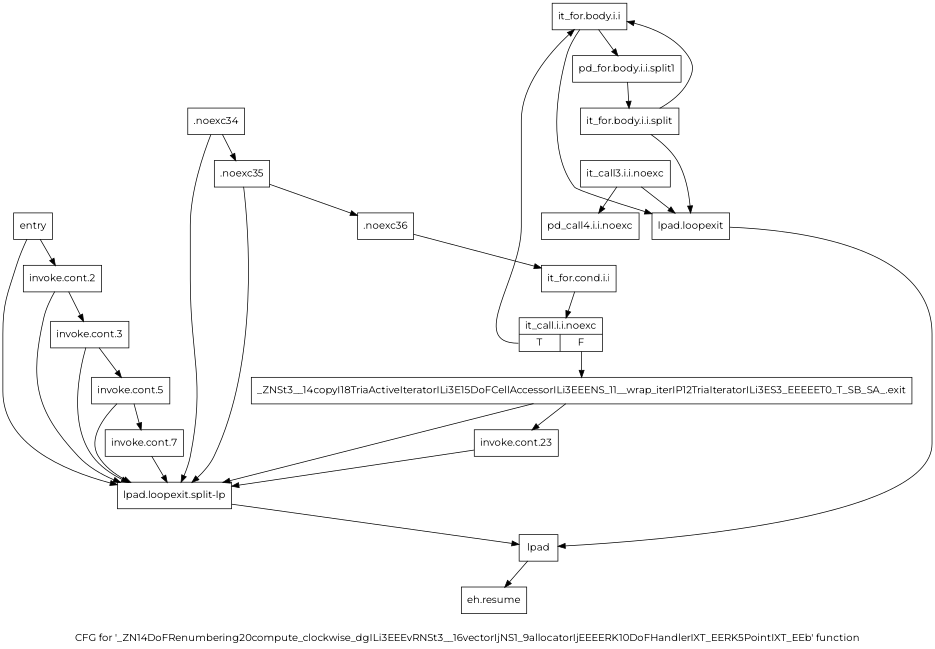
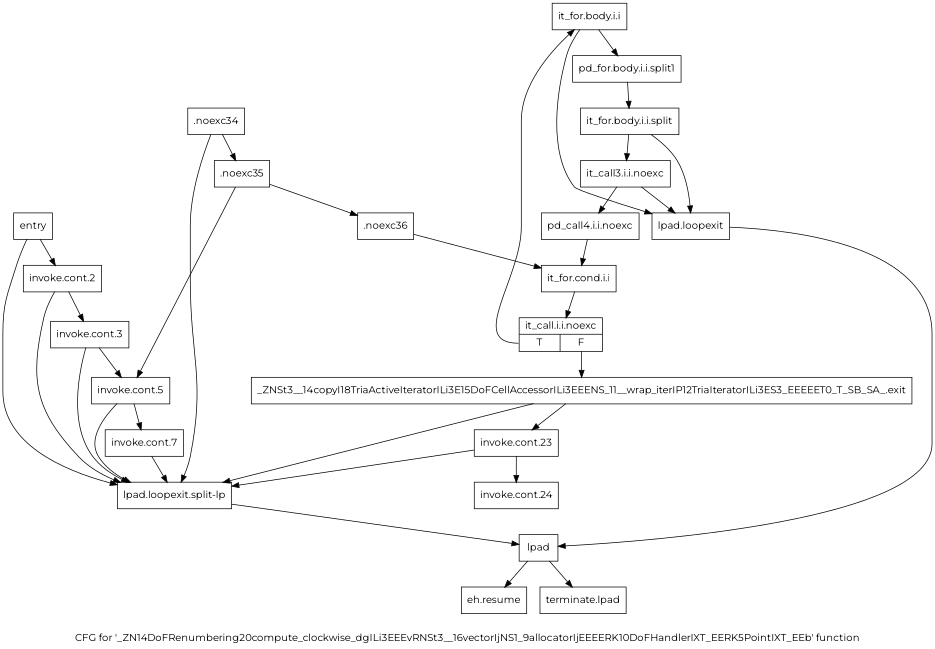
edge "it_for.body.i.i.split" -> "it_for.body.i.i": now "it_for.body.i.i.split" -> "it_call3.i.i.noexc"
edge "pd_call4.i.i.noexc" -> "it_for.cond.i.i": added
edge ".noexc35" -> "lpad.loopexit.split-lp": now ".noexc35" -> "invoke.cont.5"
node "invoke.cont.24": added
node "terminate.lpad": added
